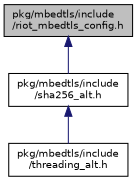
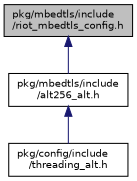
node "pkg/mbedtls/include /sha256_alt.h": label "pkg/mbedtls/include /sha256_alt.h" -> "pkg/mbedtls/include /alt256_alt.h"
node "pkg/mbedtls/include /threading_alt.h": label "pkg/mbedtls/include /threading_alt.h" -> "pkg/config/include /threading_alt.h"
